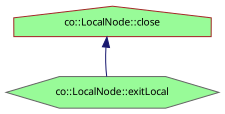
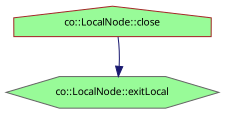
edge "co::LocalNode::exitLocal" -> "co::LocalNode::close": reversed
